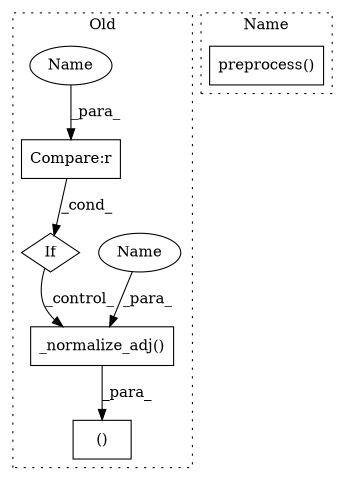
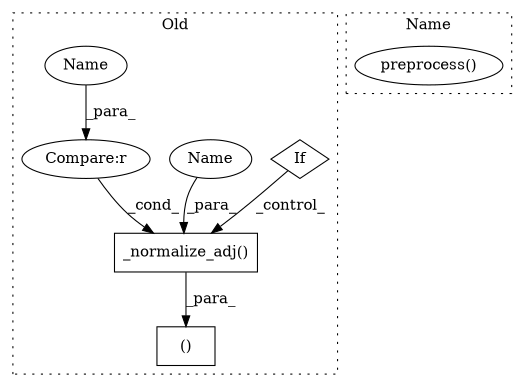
node "preprocess()": shape box -> ellipse
node "Compare:r": shape box -> ellipse
edge "Compare:r" -> "If": now "Compare:r" -> "_normalize_adj()"
